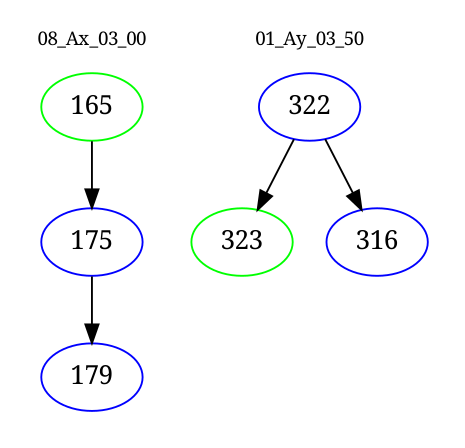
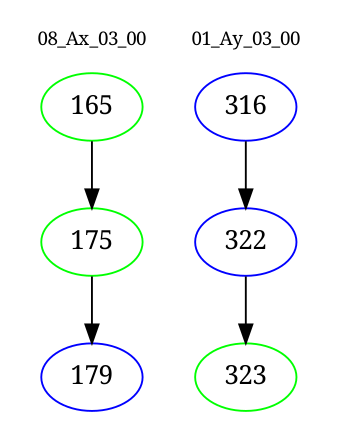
cluster "01_Ay_03_50": label "01_Ay_03_50" -> "01_Ay_03_00"
edge "322" -> "316": reversed
node "175": color blue -> green
